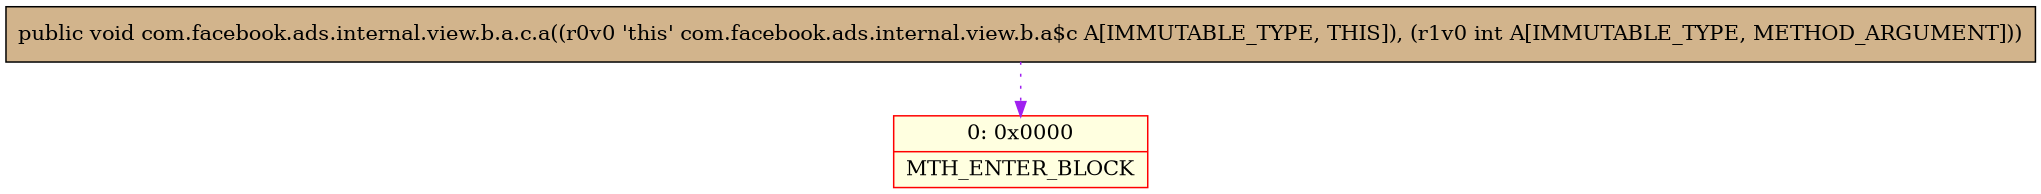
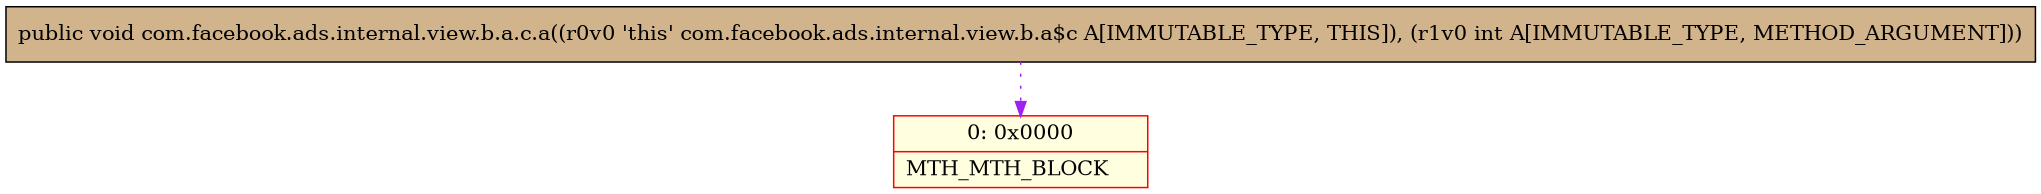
node "0: 0x0000": text "MTH_ENTER_BLOCK" -> "MTH_MTH_BLOCK"
